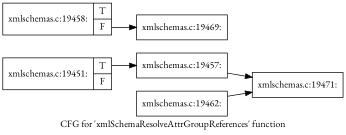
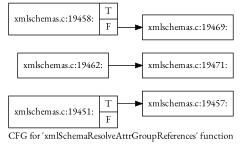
edge "xmlschemas.c:19457:" -> "xmlschemas.c:19471:": removed
